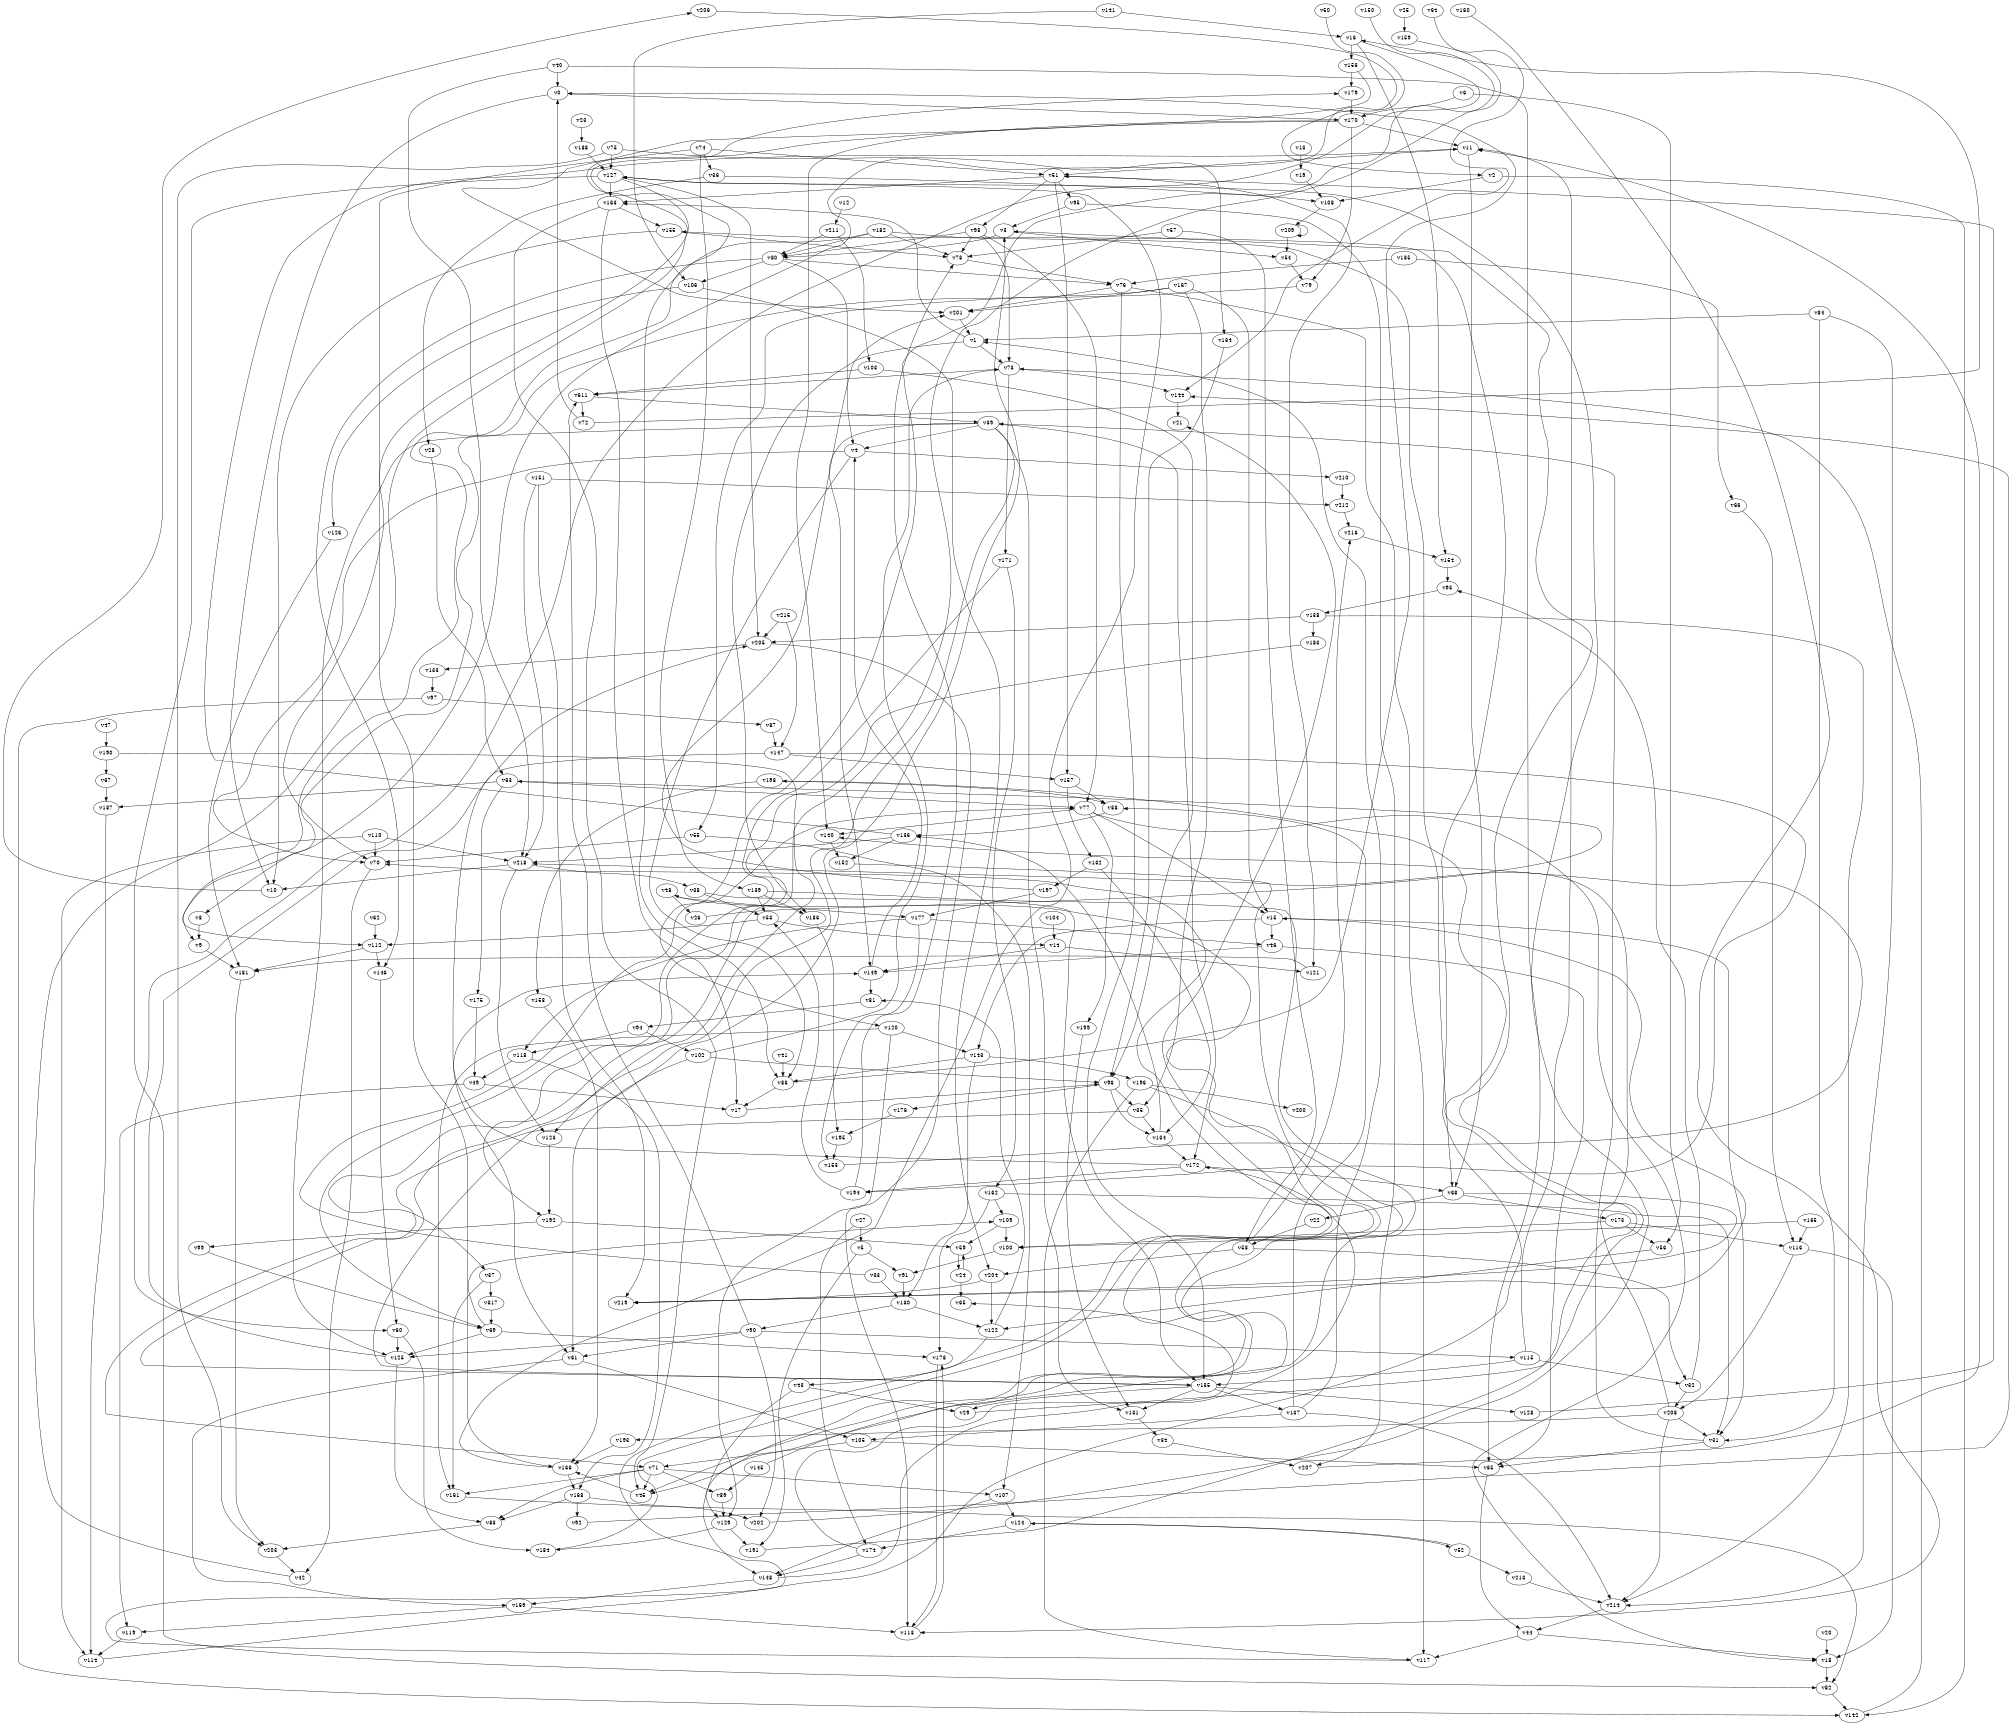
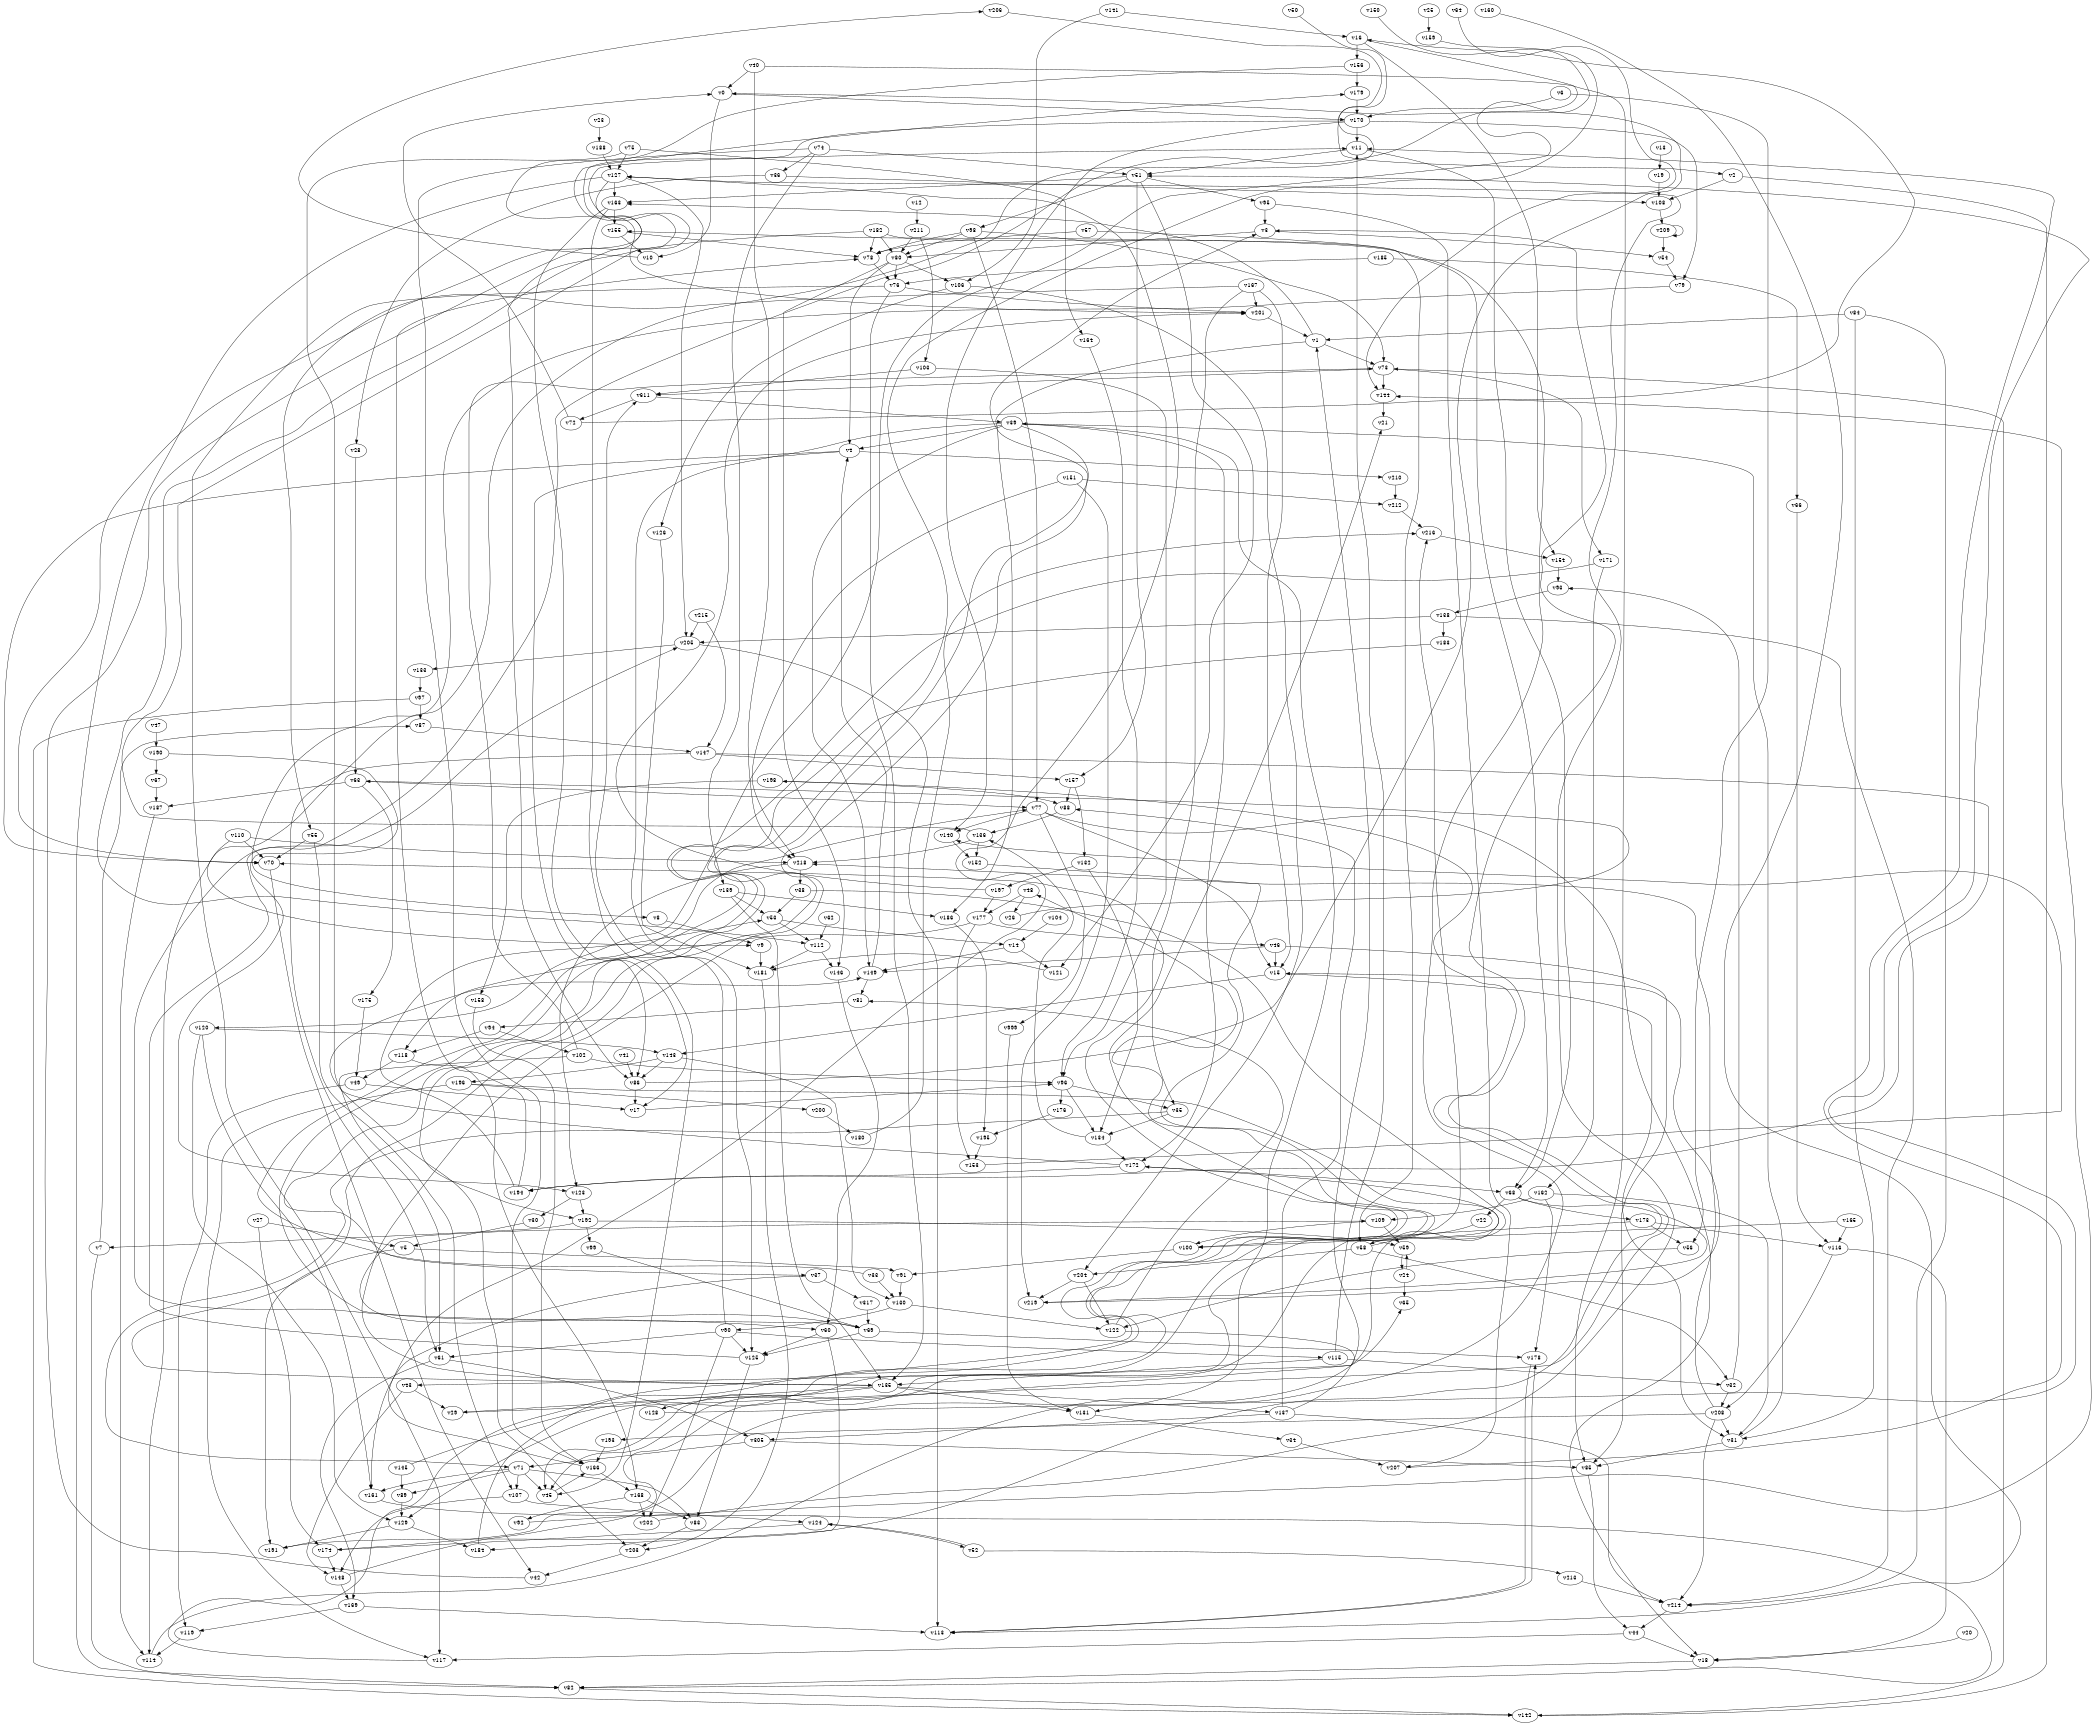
edge "v218" -> "v10": removed
edge "v15" -> "v46": reversed
node "v199": label "v199" -> "v999"
node "v180": added
node "v30": added
node "v7": added
node "v105": label "v105" -> "v305"
